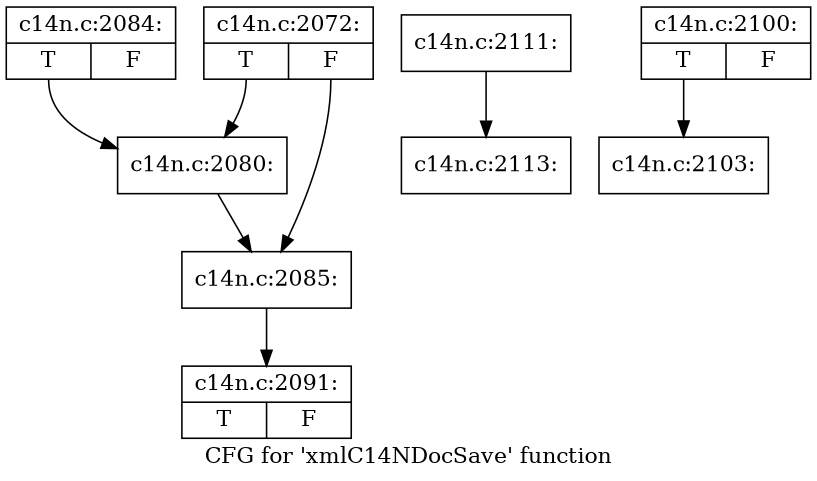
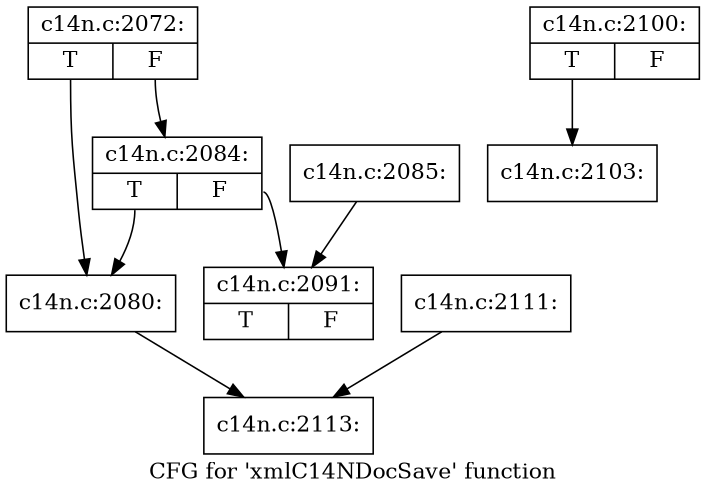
edge "c14n.c:2072:" -> "c14n.c:2085:": now "c14n.c:2072:" -> "c14n.c:2084:"
edge "c14n.c:2080:" -> "c14n.c:2085:": now "c14n.c:2080:" -> "c14n.c:2113:"
edge "c14n.c:2084:" -> "c14n.c:2091:": added
